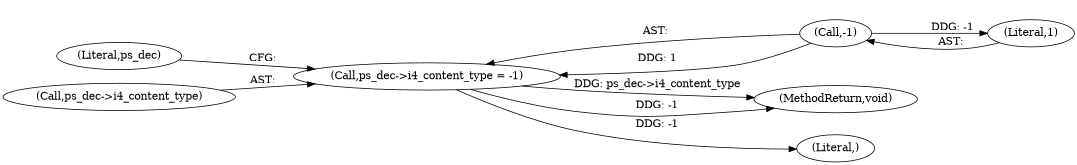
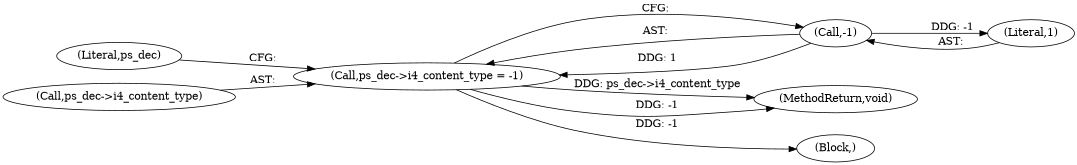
edge "(Call,ps_dec->i4_content_type = -1)" -> "(Call,-1)": added, label "CFG:"
node "(Literal,)": label "(Literal,)" -> "(Block,)"
